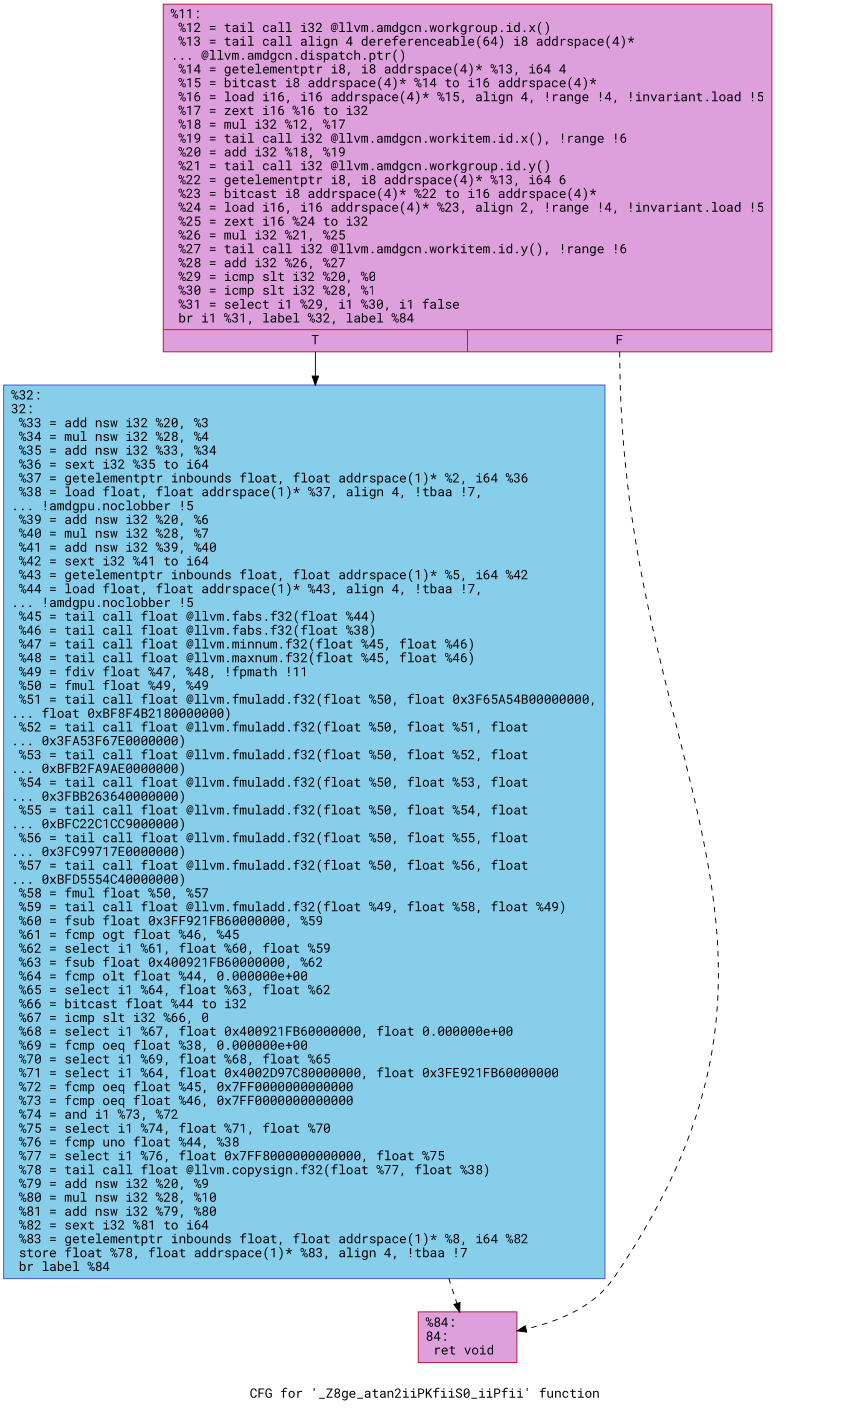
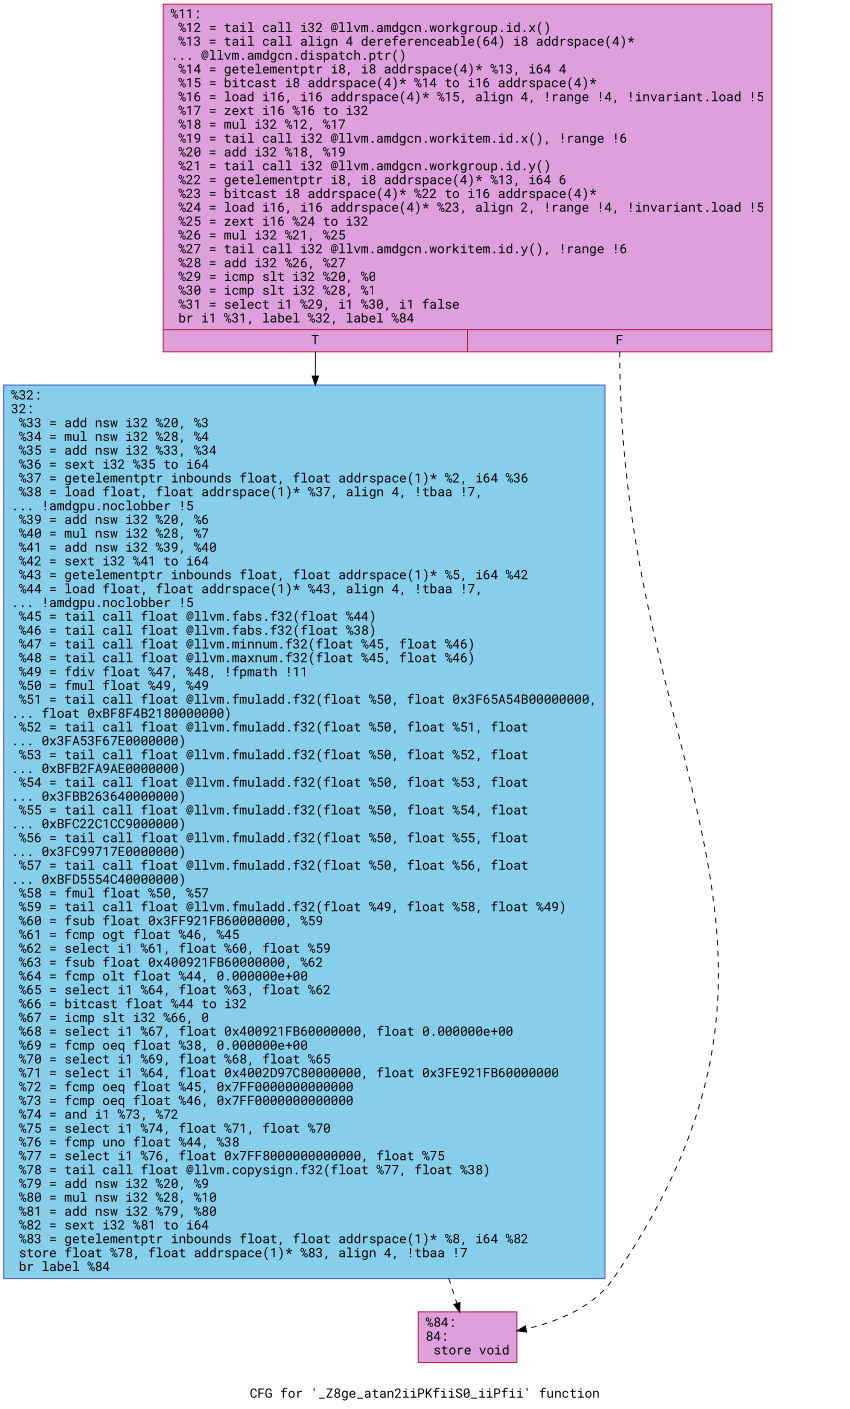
node "%84:": text "ret void" -> "store void"
